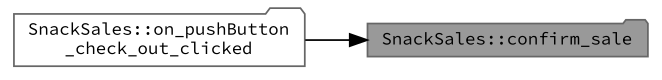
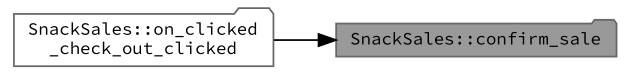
node "SnackSales::on_pushButton _check_out_clicked": label "SnackSales::on_pushButton _check_out_clicked" -> "SnackSales::on_clicked _check_out_clicked"
